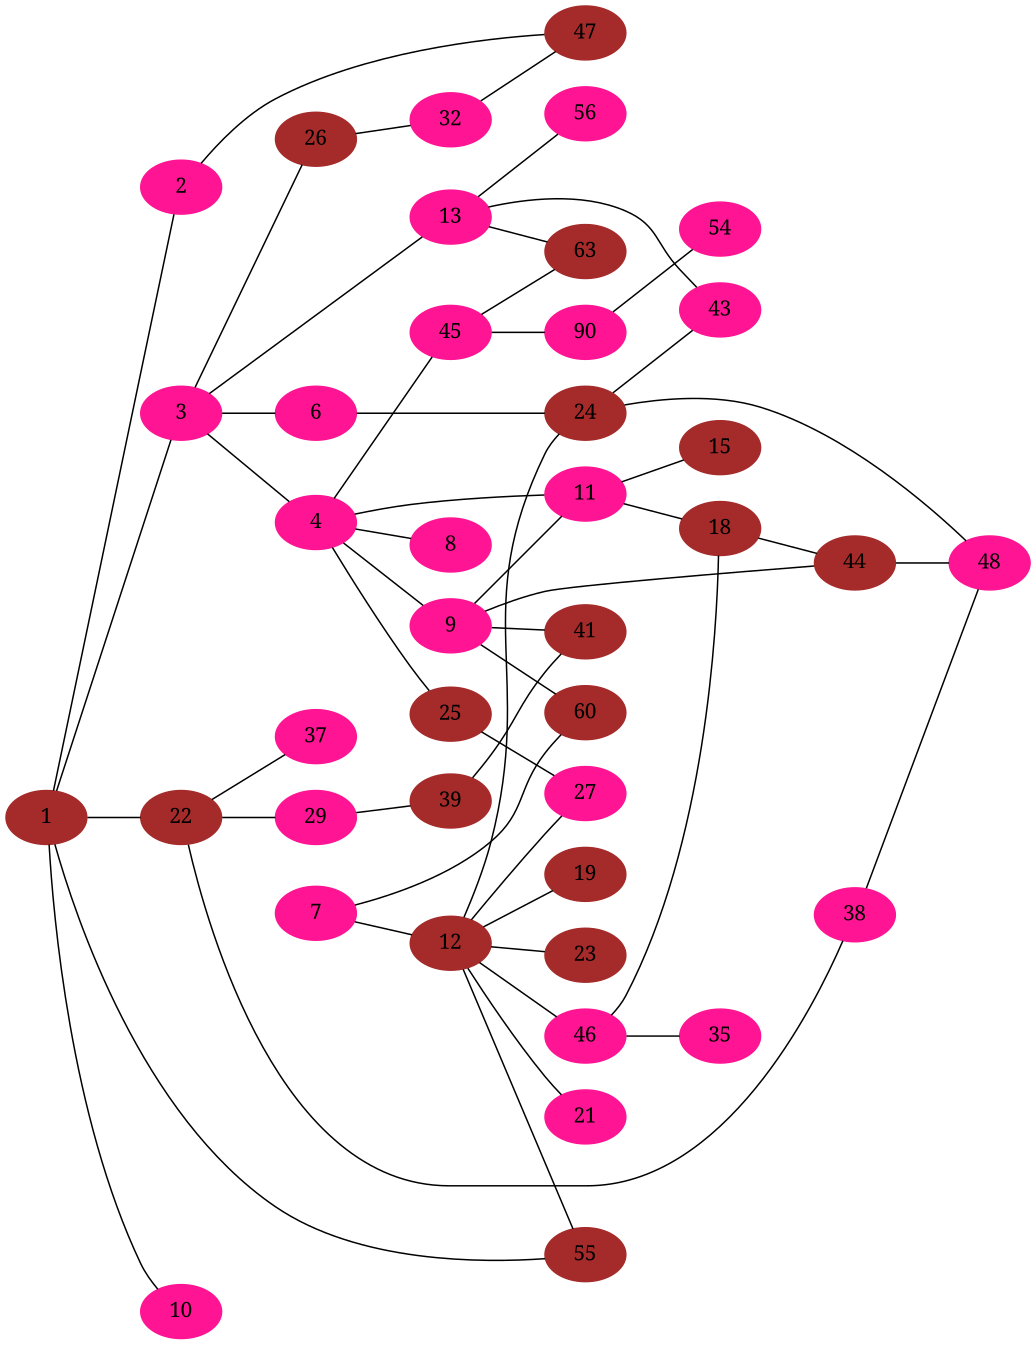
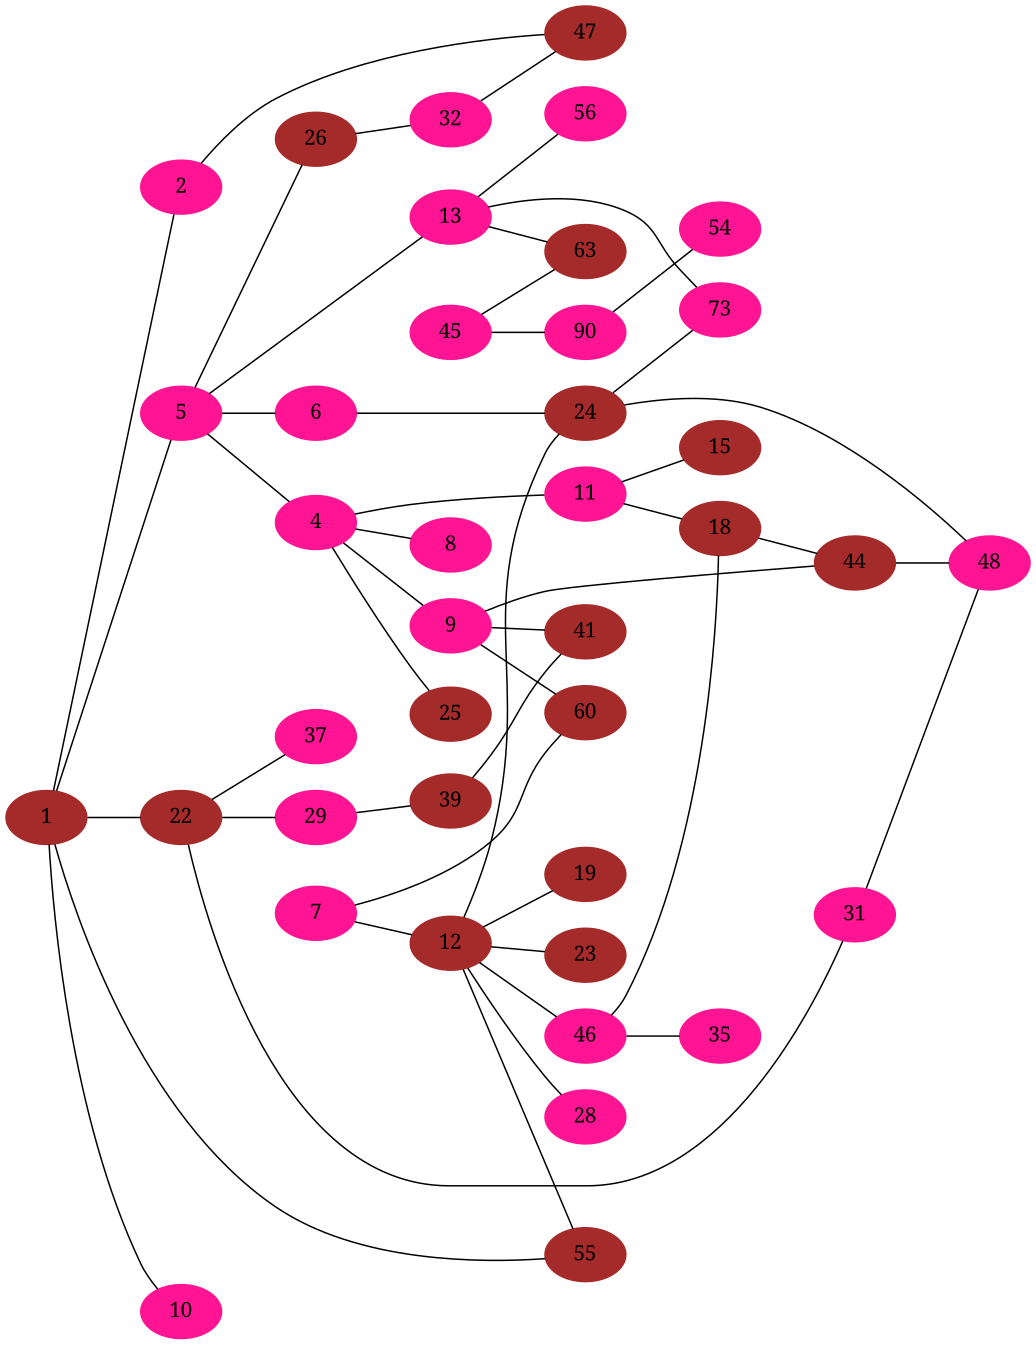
node "43": label "43" -> "73"
node "3": label "3" -> "5"
edge "45" -- "4": removed
edge "11" -- "9": removed
node "27": removed
node "38": label "38" -> "31"
node "21": label "21" -> "28"
